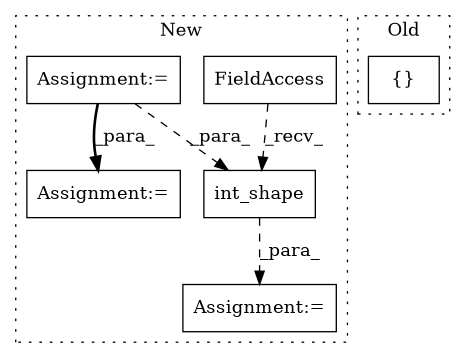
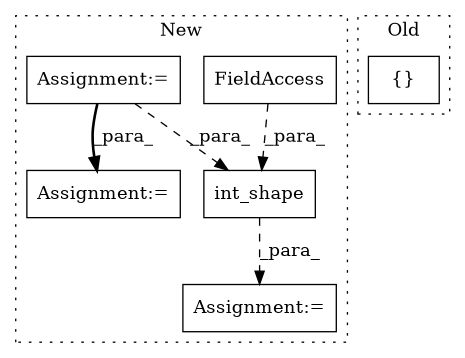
edge "FieldAccess" -> "int_shape": label "_recv_" -> "_para_"
